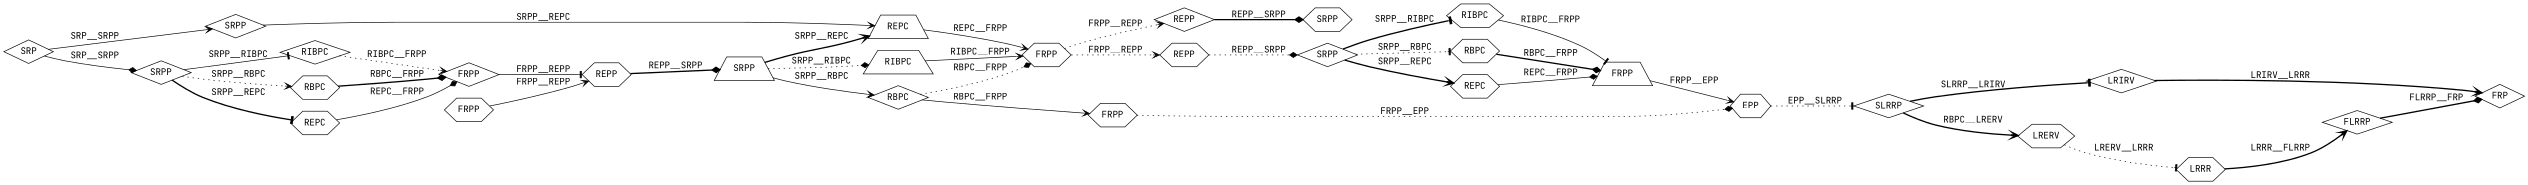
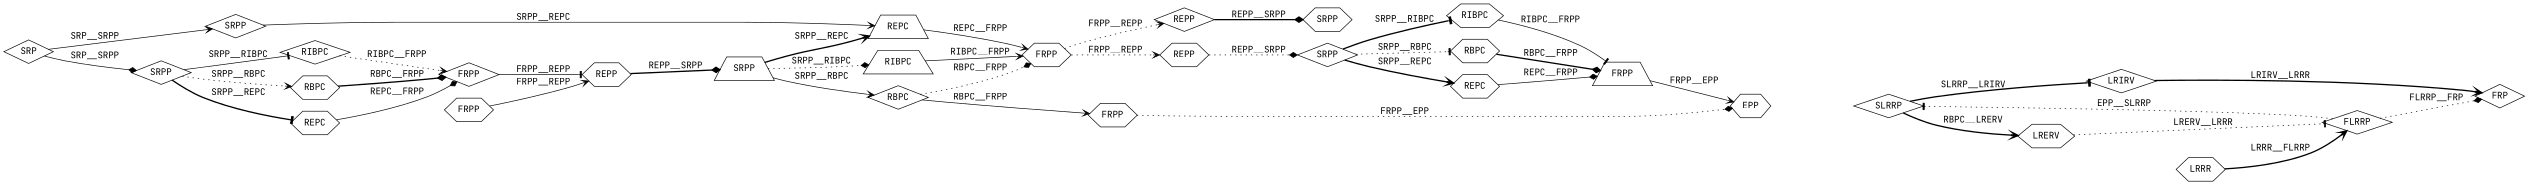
edge "EPP" -> "SLRRP": now "FLRRP" -> "SLRRP"
edge "FLRRP" -> "FRP": style bold -> dotted
edge "LRERV" -> "LRRR": now "LRERV" -> "FLRRP"
